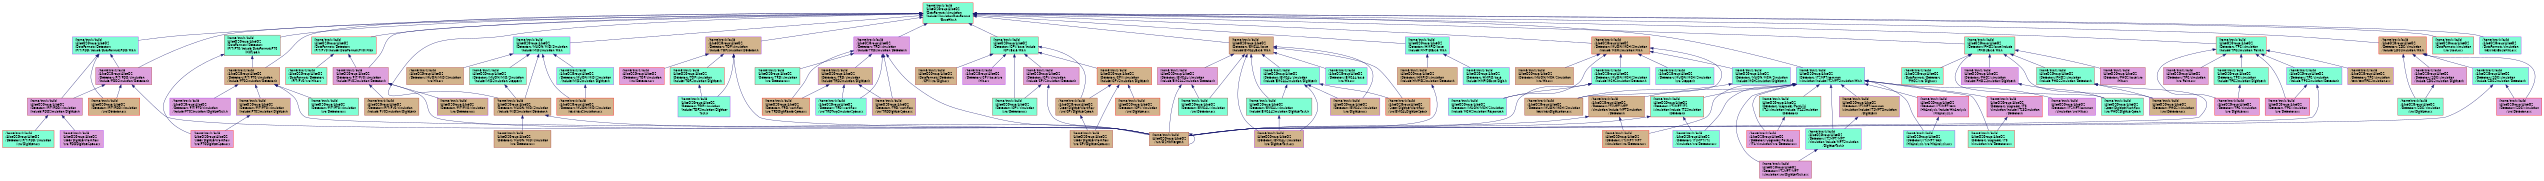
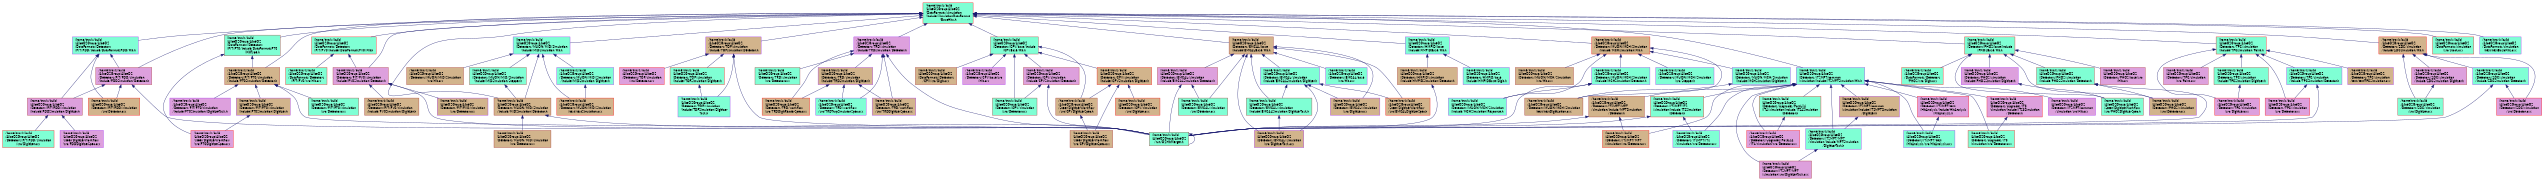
node "/home/travis/build /AliceO2Group/AliceO2 /run/O2HitMerger.h": fillcolor tan -> aquamarine
